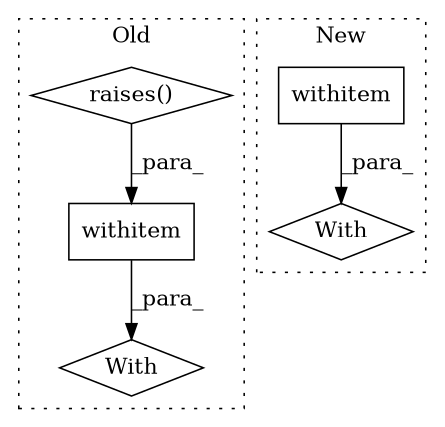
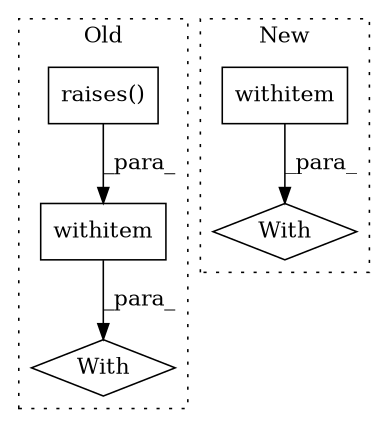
node "raises()": shape diamond -> box
